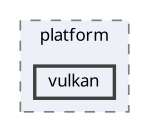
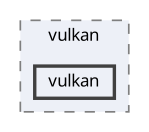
cluster "platform": label "platform" -> "vulkan"
